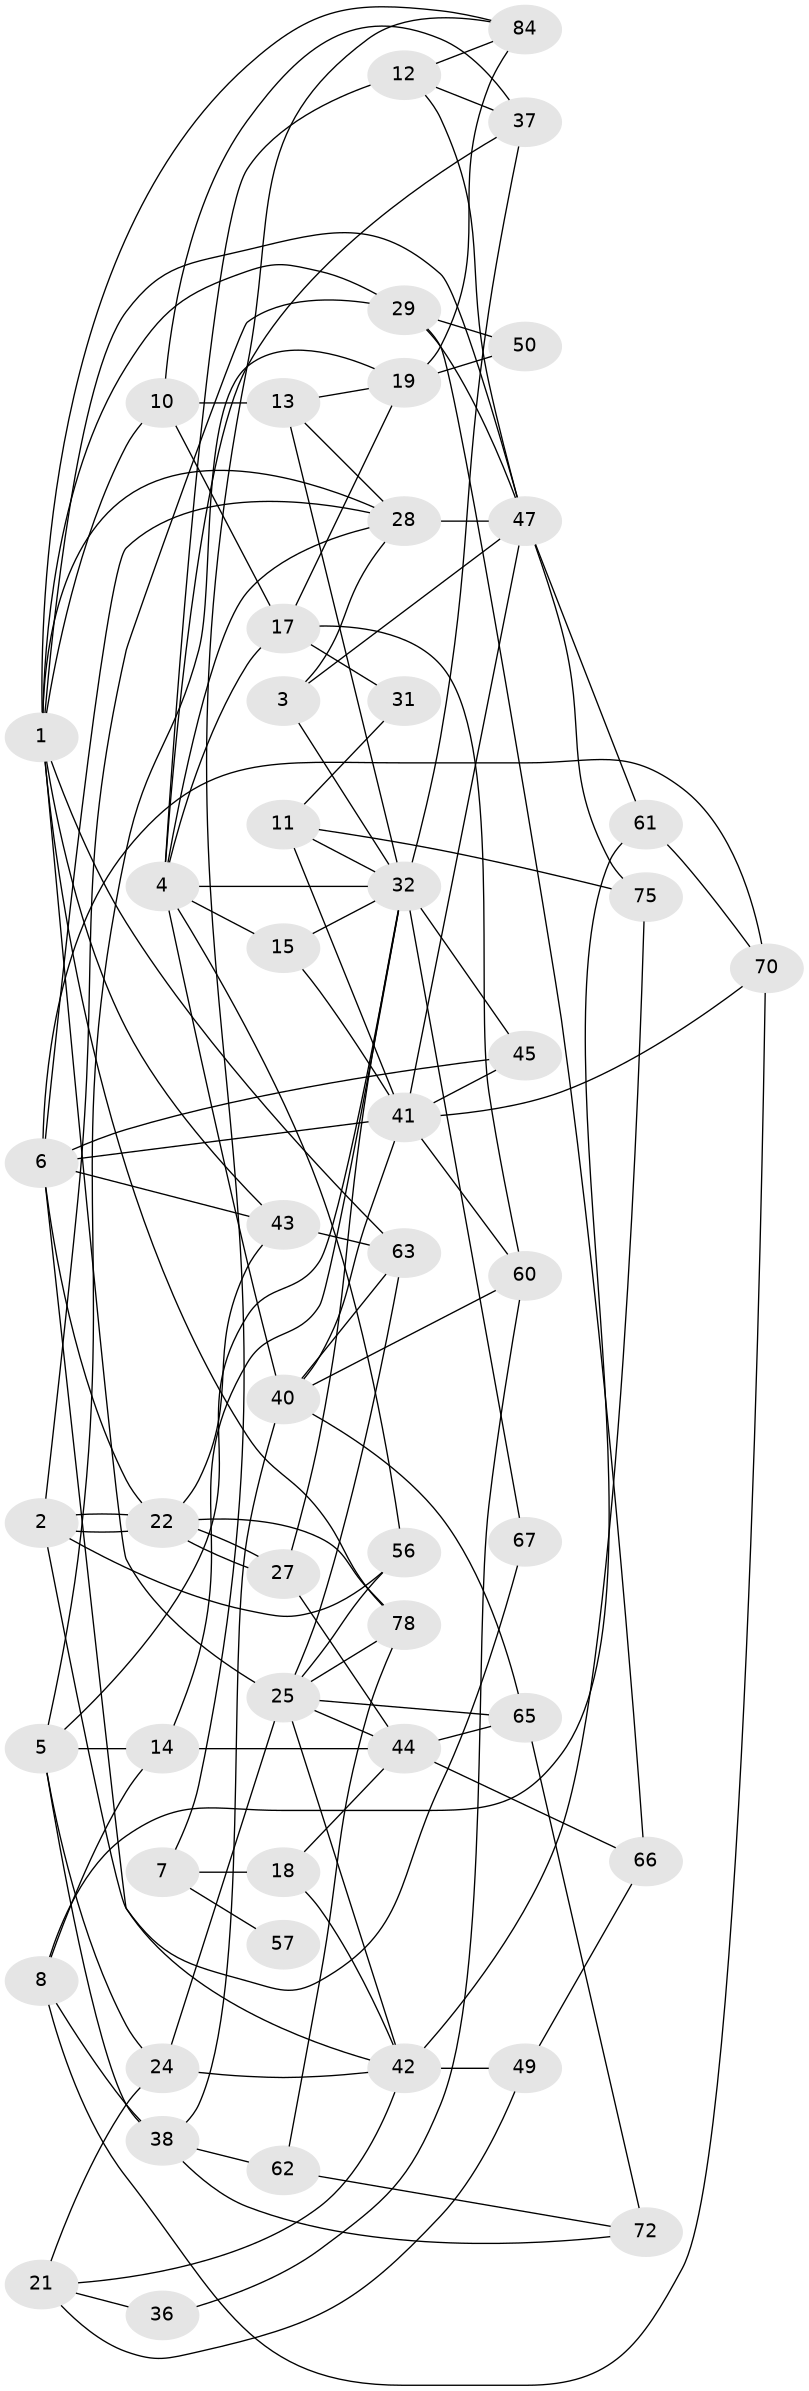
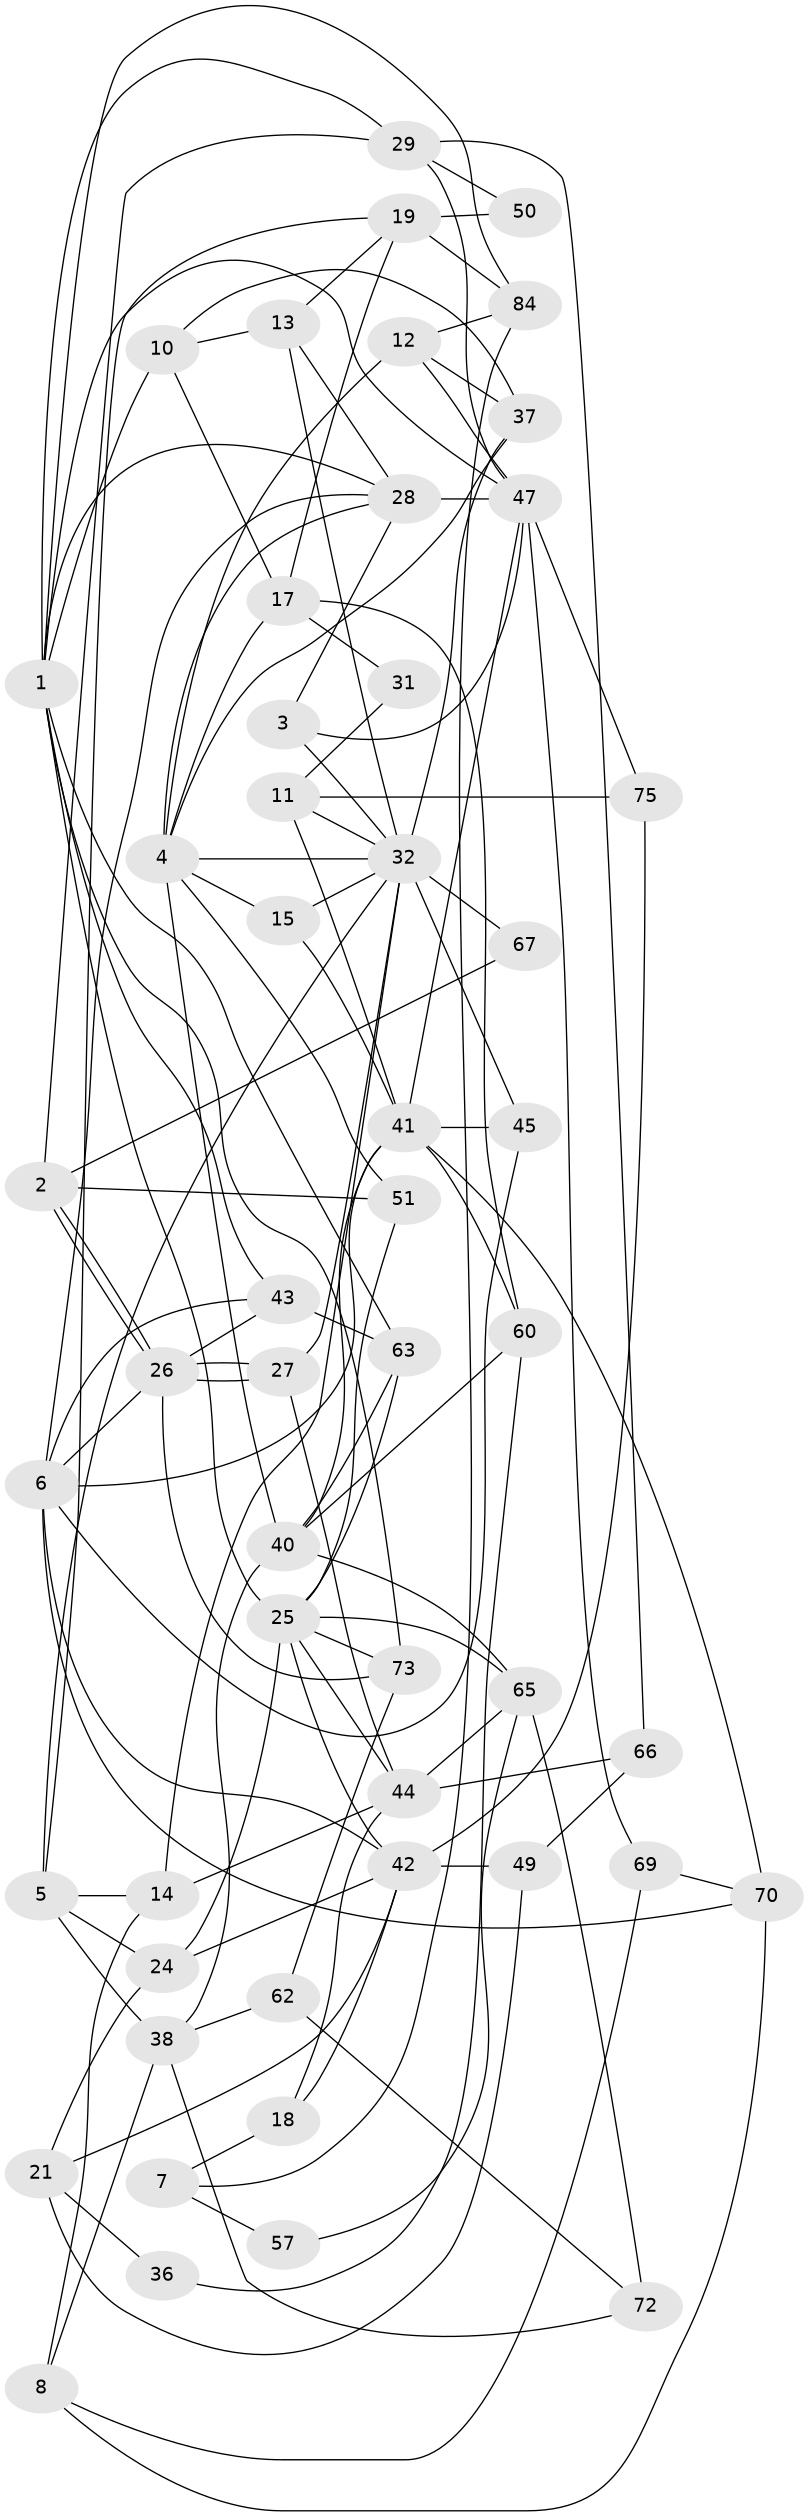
node "61": label "61" -> "69"
node "22": label "22" -> "26"
node "56": label "56" -> "51"
node "78": label "78" -> "73"
edge "65" -- "57": added
